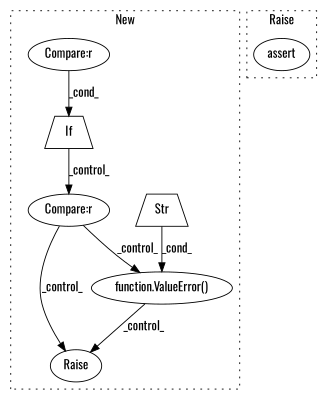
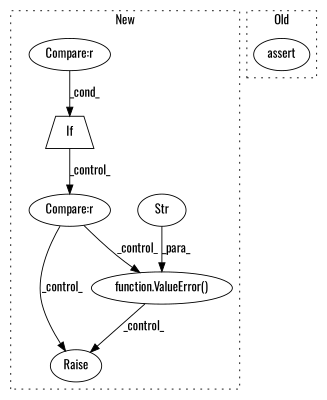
cluster "Raise": label "Raise" -> "Old"
node "Str": shape trapezium -> ellipse
edge "Str" -> "function.ValueError()": label "_cond_" -> "_para_"
